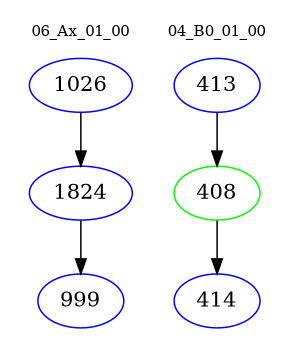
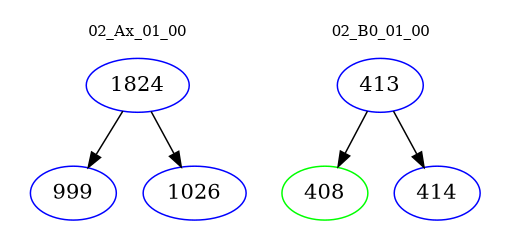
cluster "06_Ax_01_00": label "06_Ax_01_00" -> "02_Ax_01_00"
cluster "04_B0_01_00": label "04_B0_01_00" -> "02_B0_01_00"
edge "1026" -> "1824": reversed
edge "408" -> "414": now "413" -> "414"
